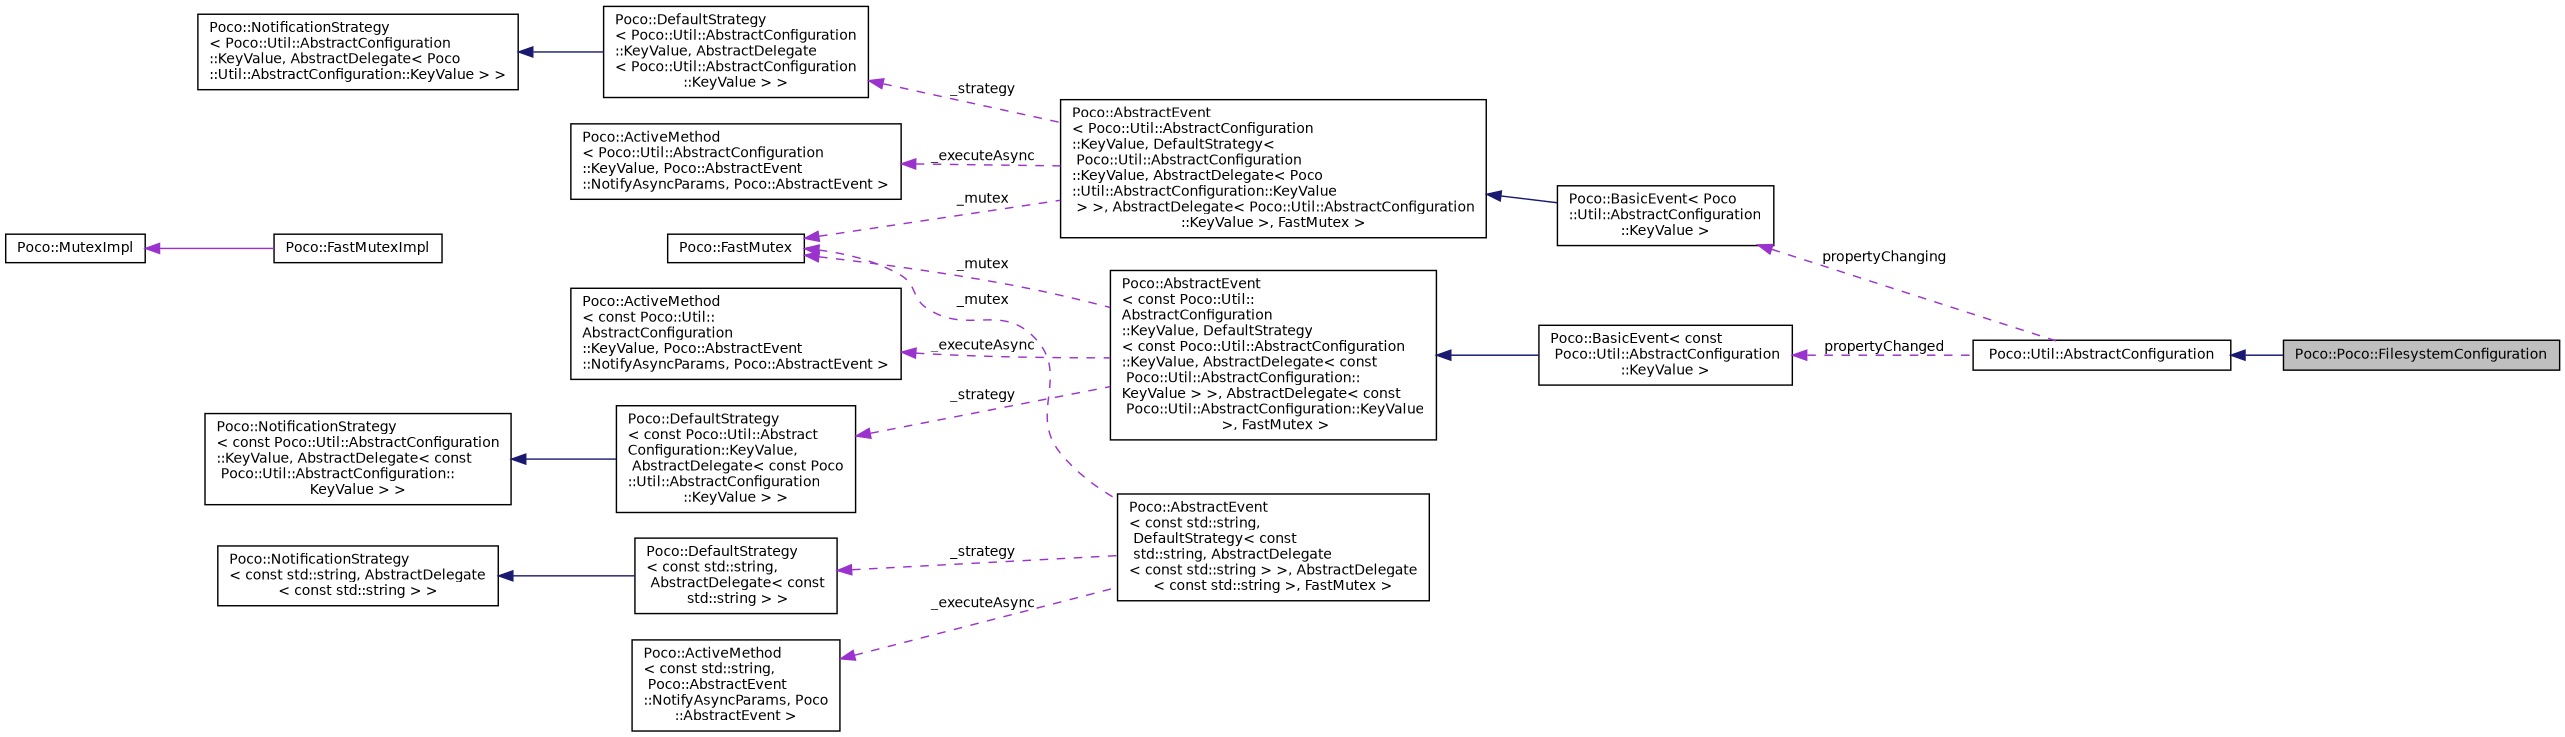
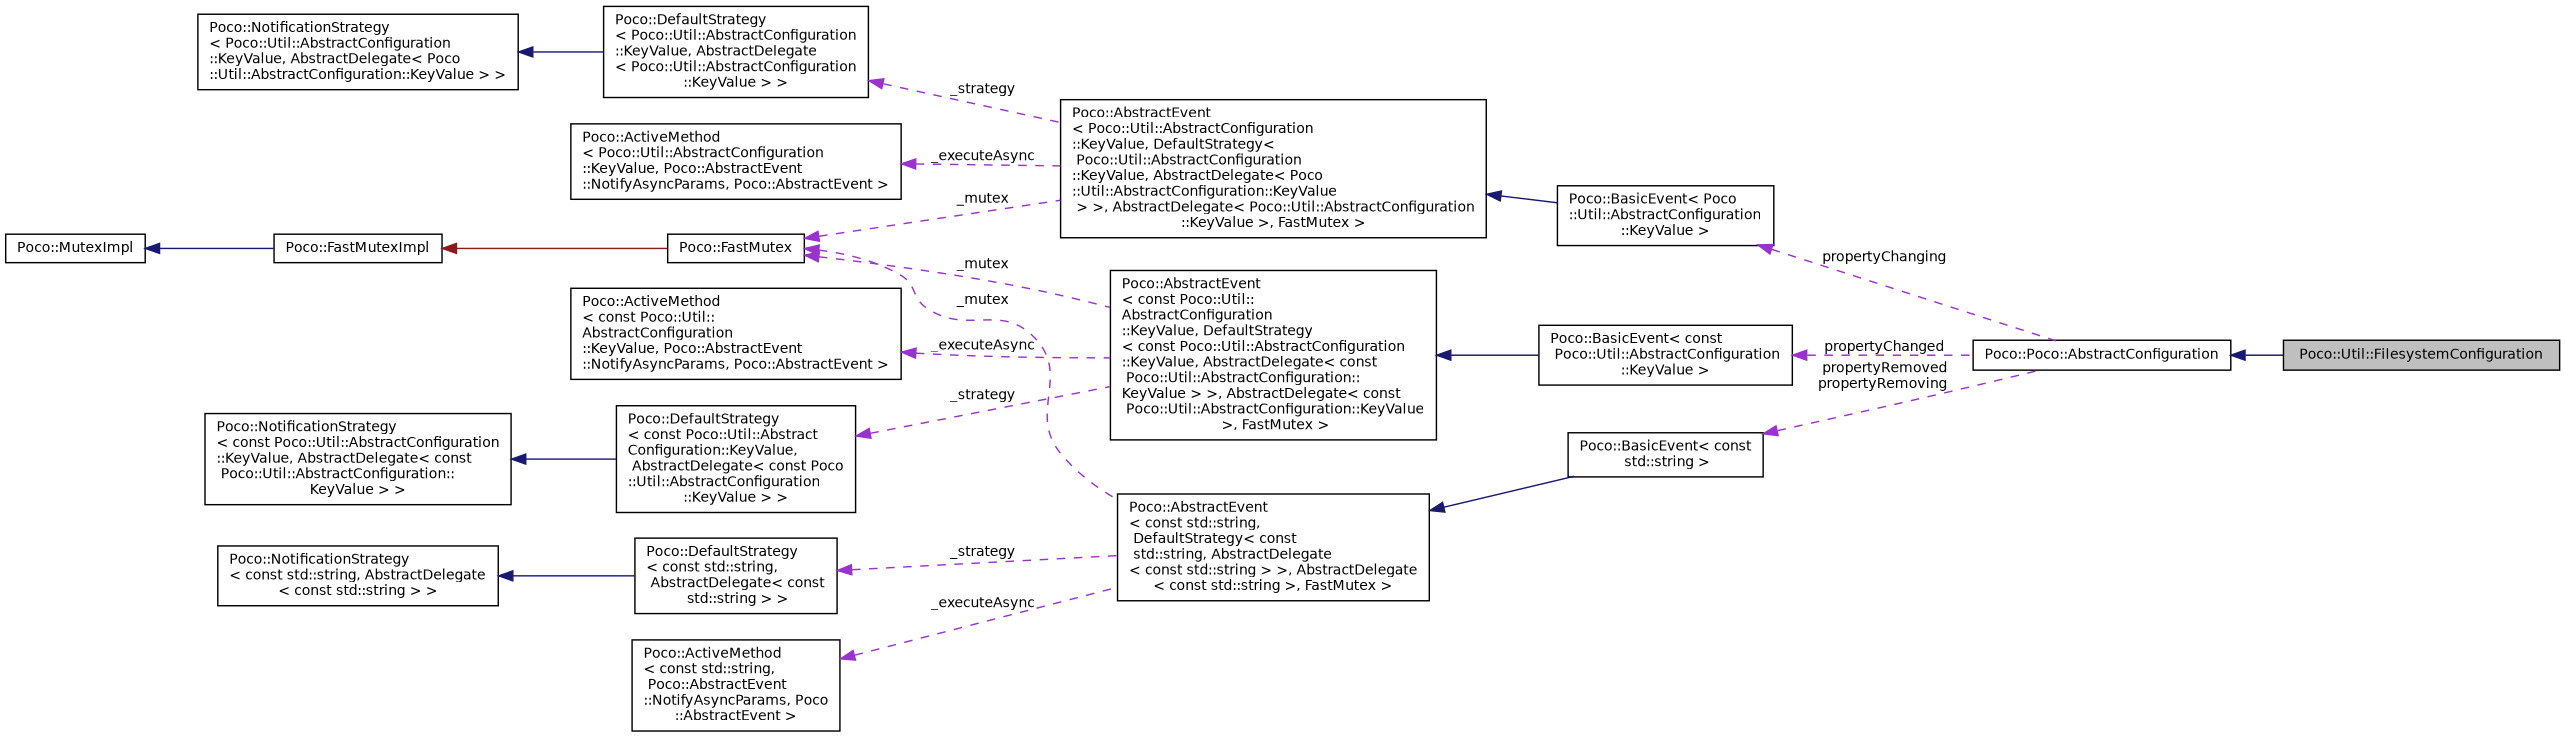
edge "Poco::FastMutexImpl" -> "Poco::MutexImpl": color darkorchid3 -> midnightblue
edge "Poco::FastMutex" -> "Poco::FastMutexImpl": added
node "Poco::Util::AbstractConfiguration": label "Poco::Util::AbstractConfiguration" -> "Poco::Poco::AbstractConfiguration"
node "Poco::Poco::FilesystemConfiguration": label "Poco::Poco::FilesystemConfiguration" -> "Poco::Util::FilesystemConfiguration"
node "Poco::BasicEvent< const std::string >": added
